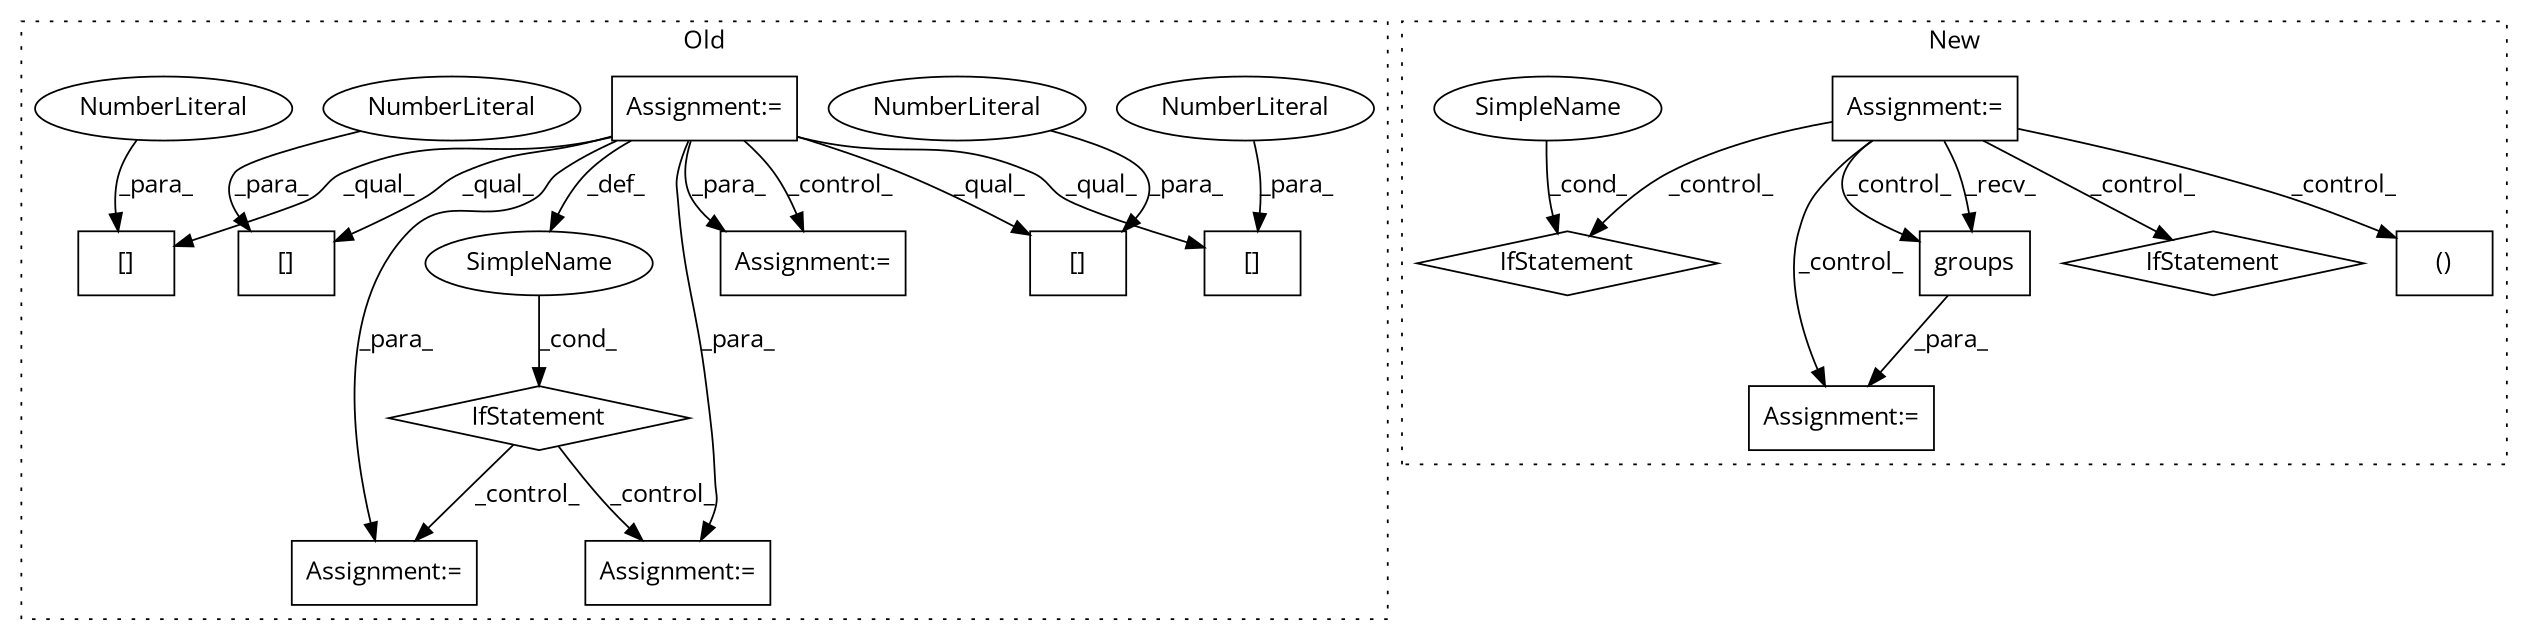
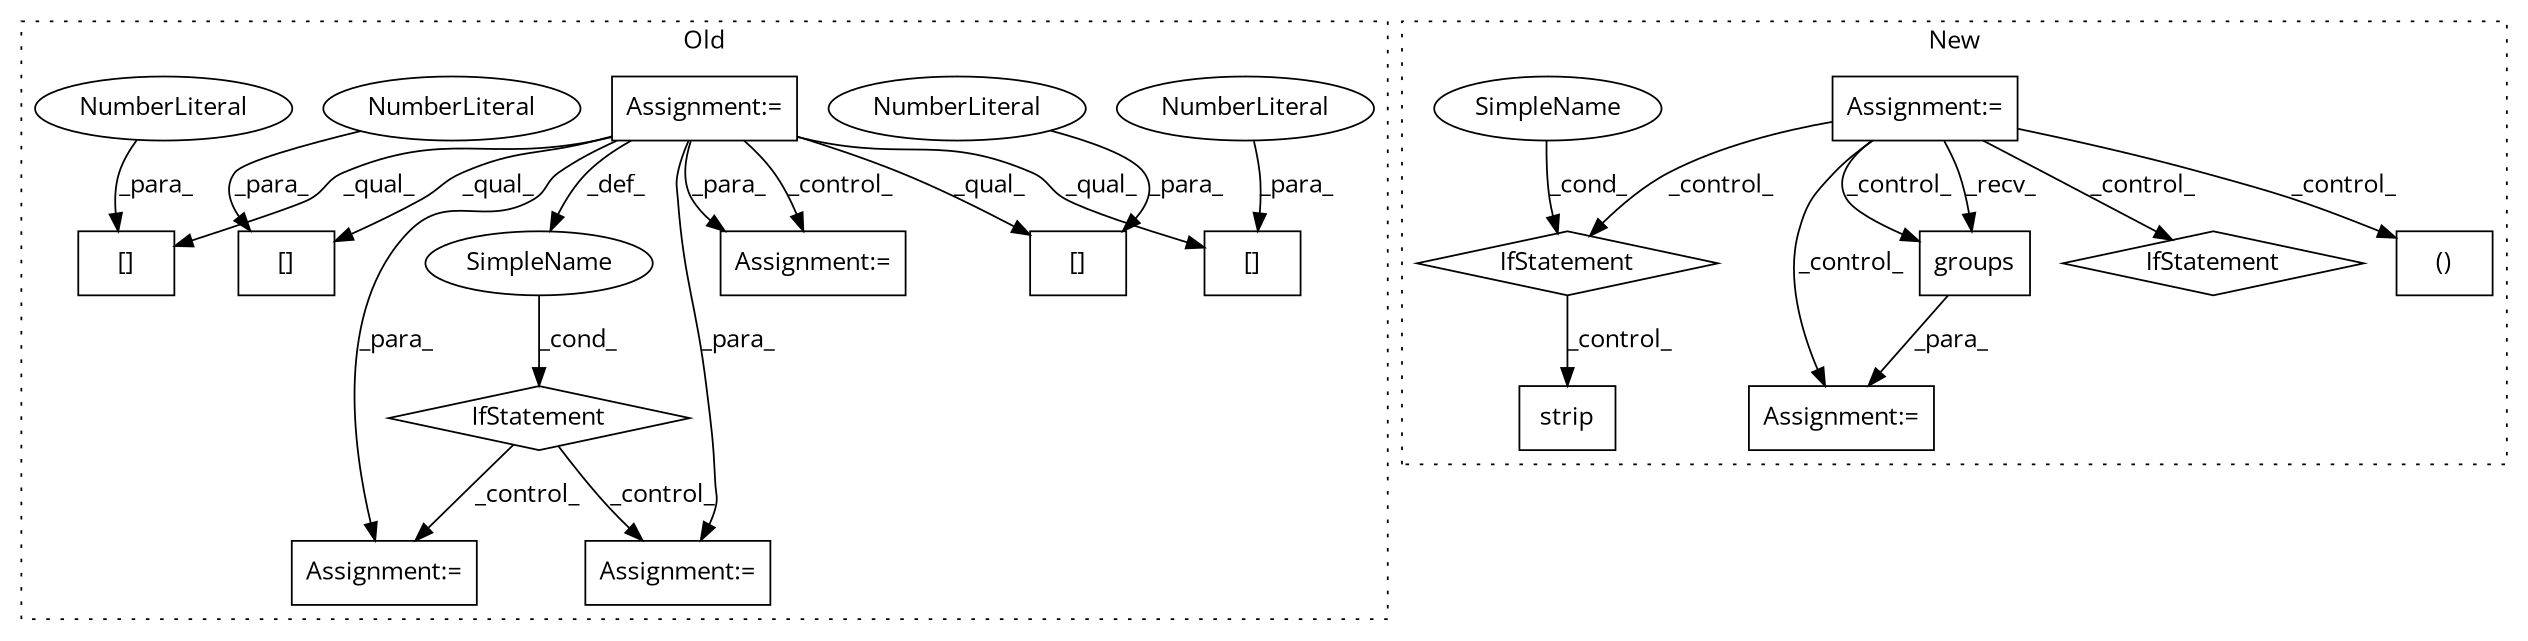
node "strip": added
